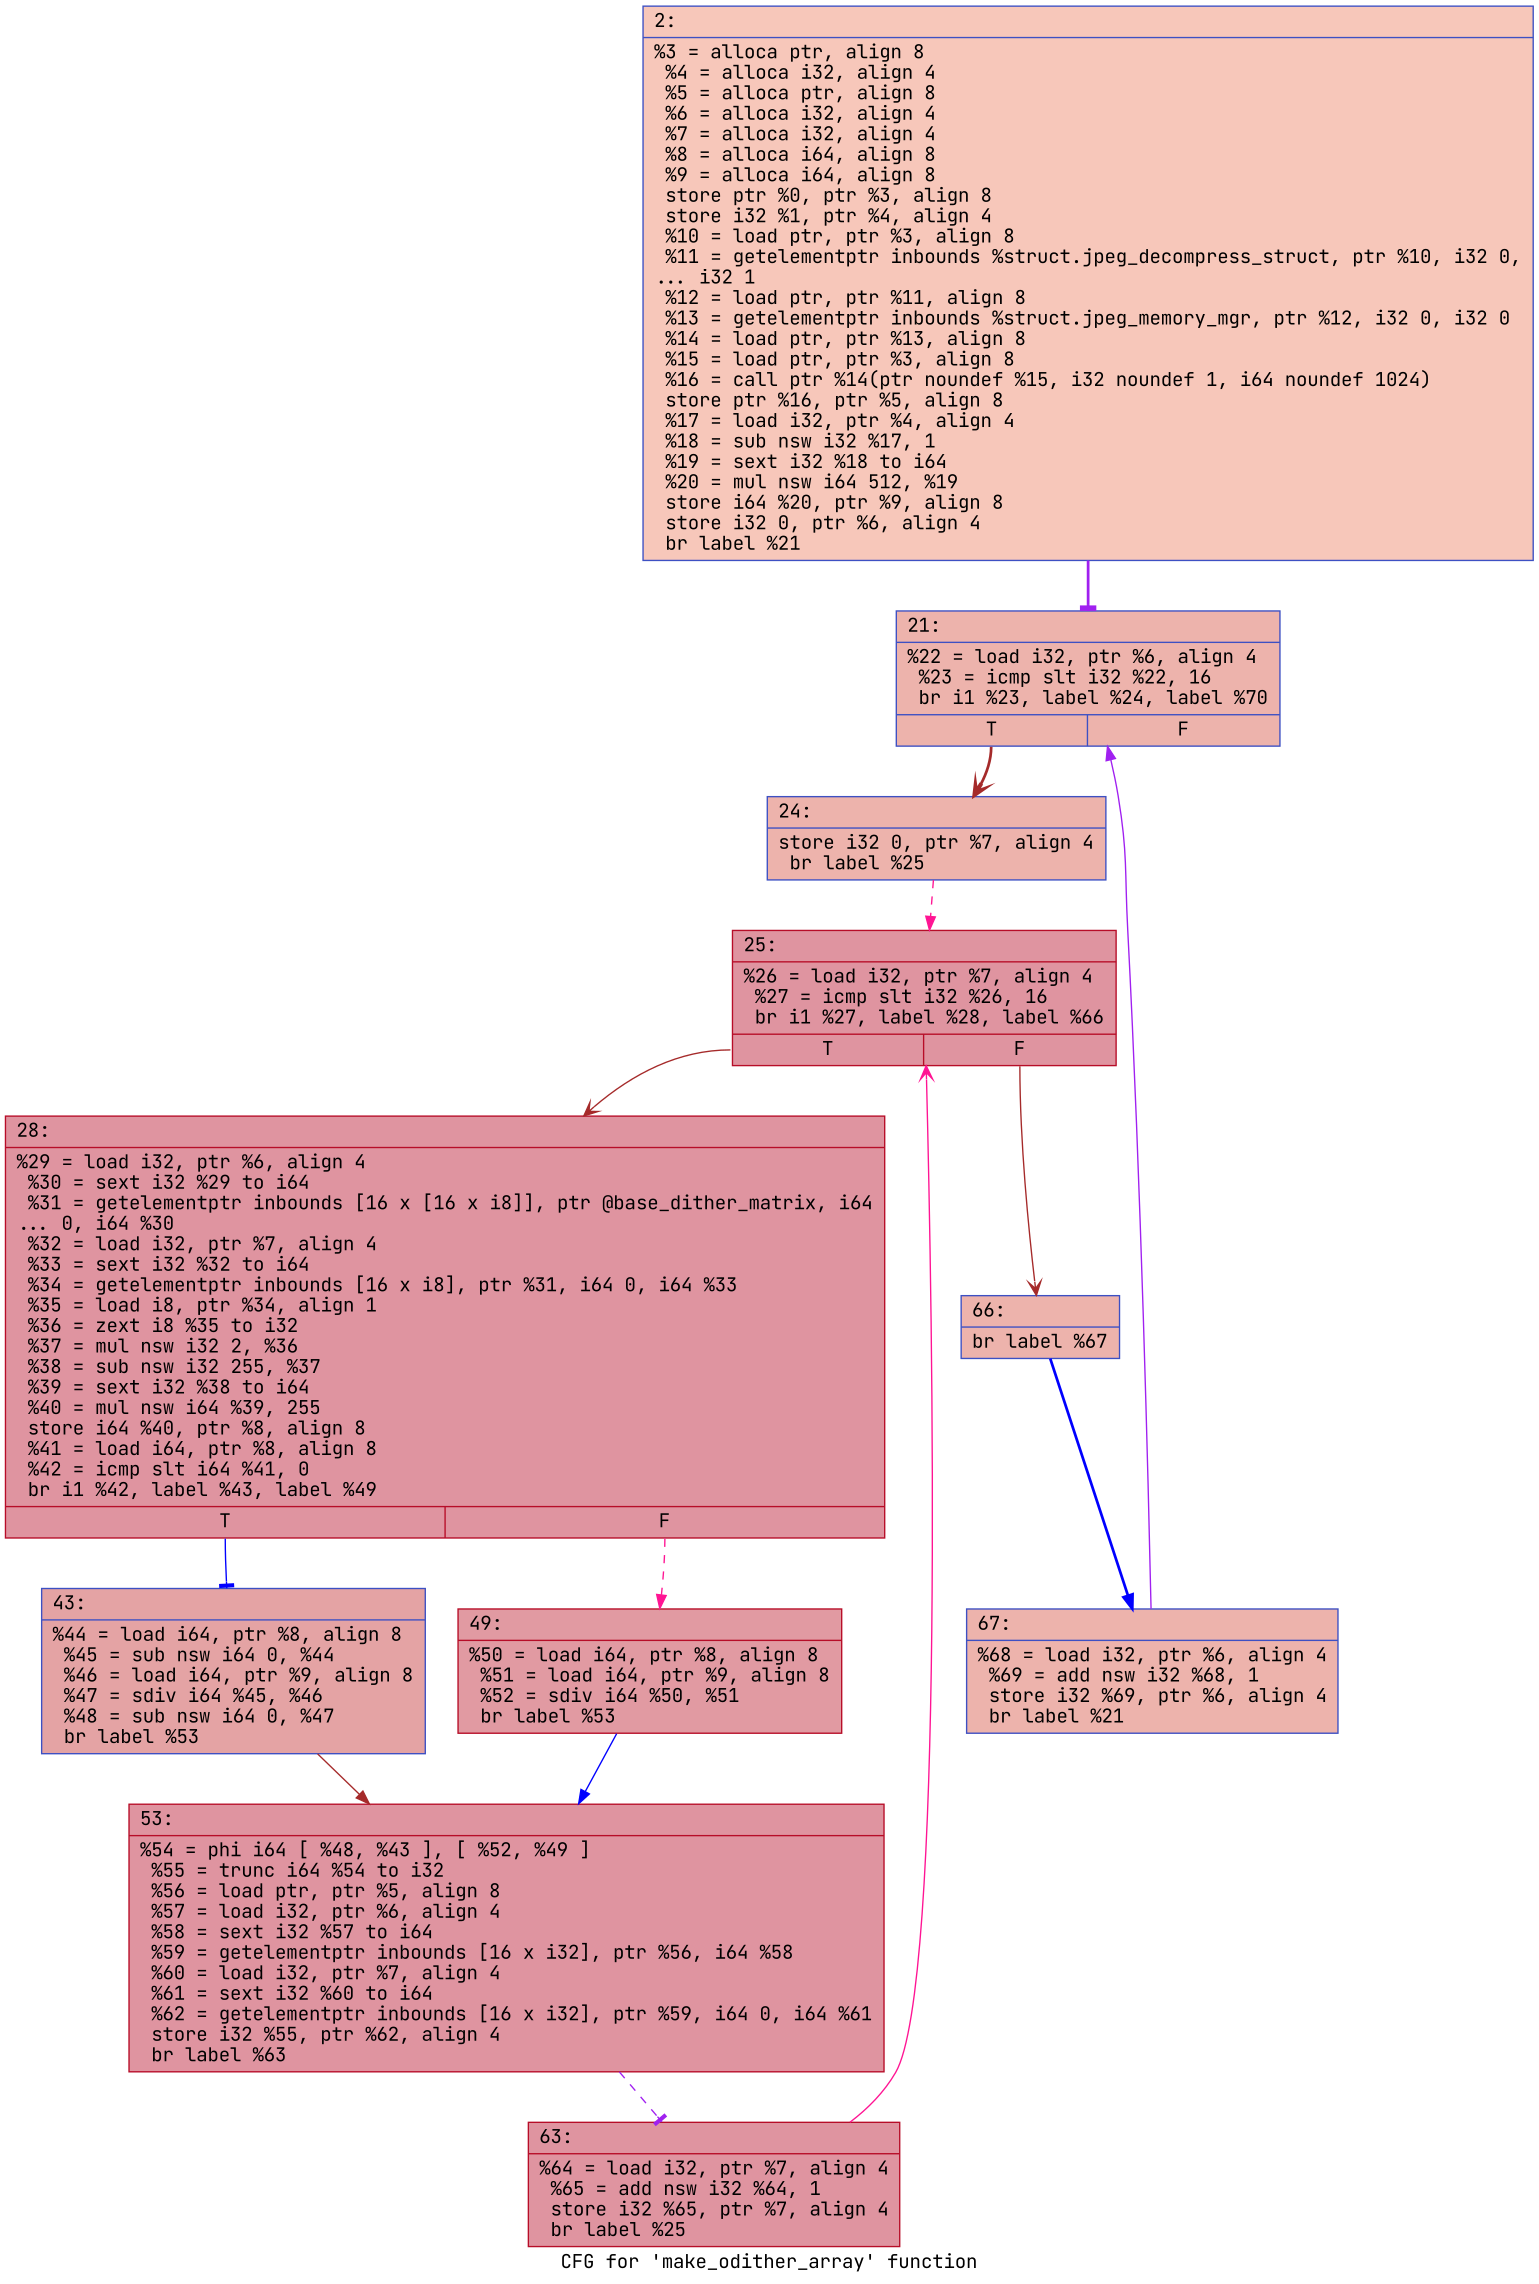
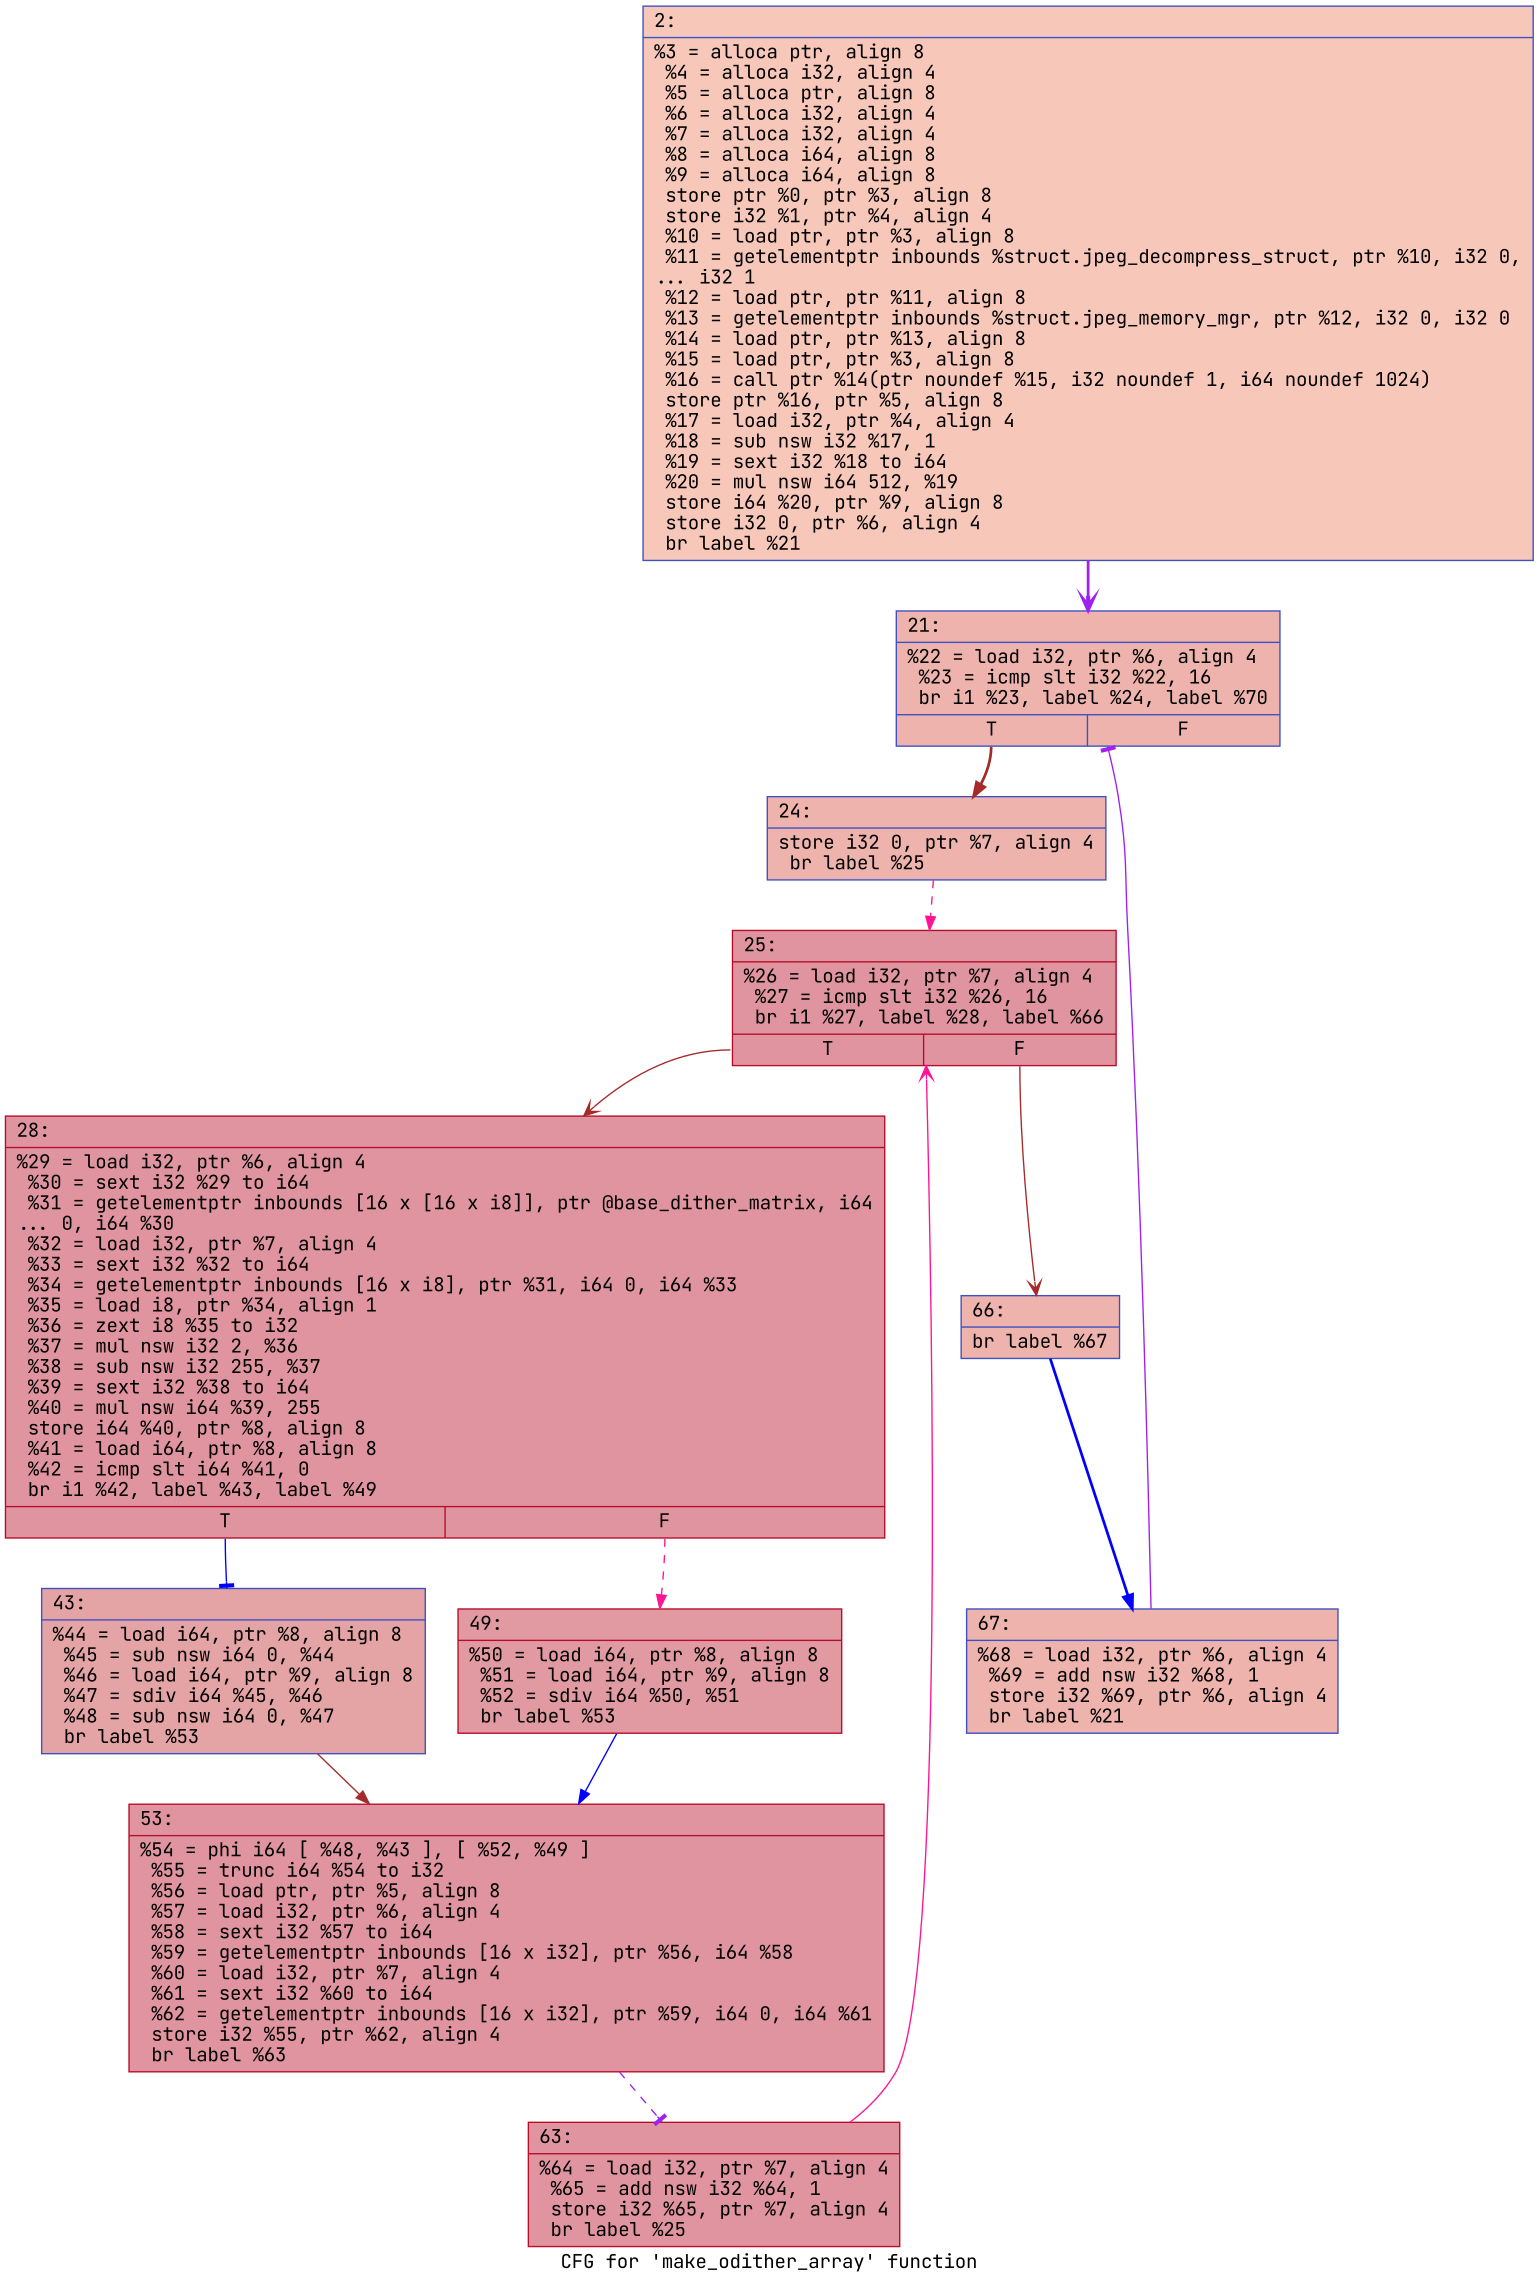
edge "2:" -> "21:": arrowhead tee -> vee
edge "21:" -> "24:": arrowhead vee -> normal
edge "67:" -> "21:": arrowhead normal -> tee
